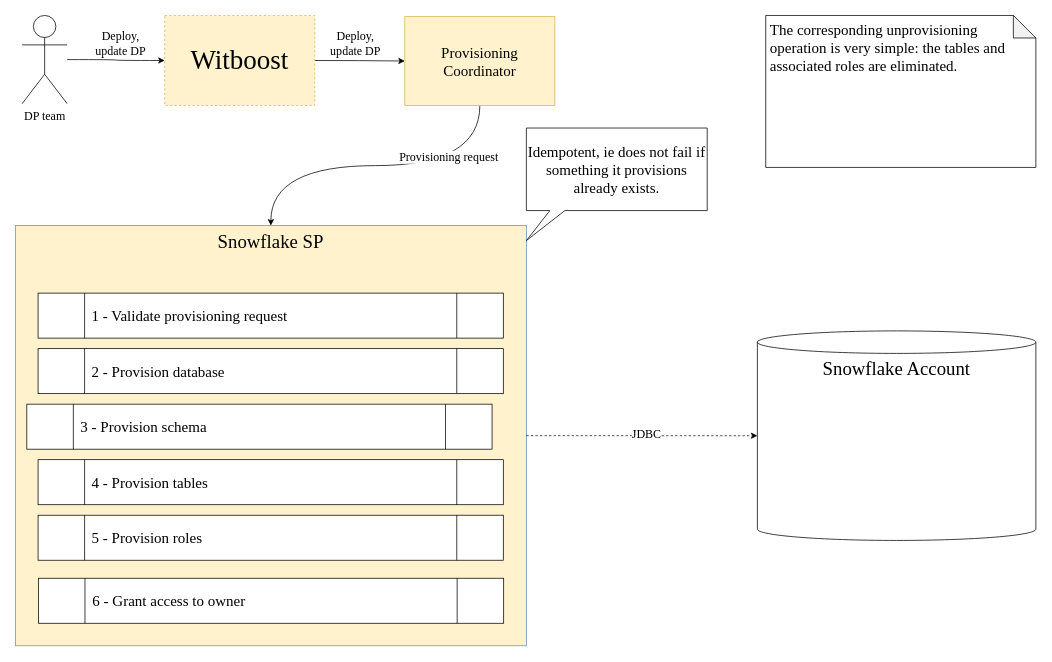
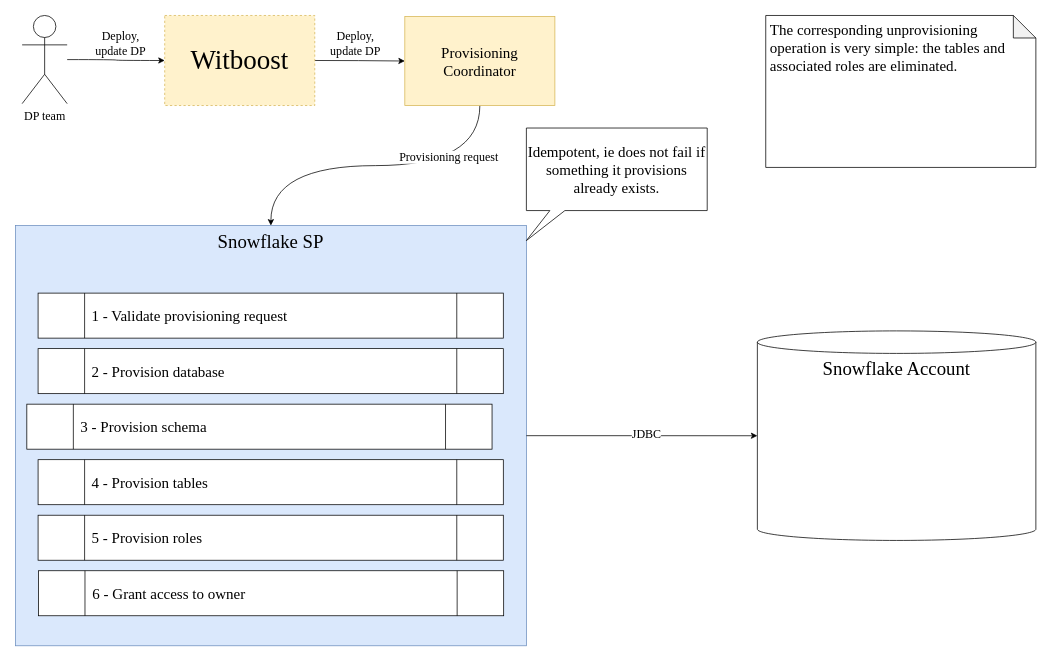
node "Snowflake SP": fillcolor #fff2cc -> #dae8fc
edge "Snowflake SP" -> "Snowflake Account": style dashed -> solid
node "6 - Grant access to owner": moved (271, 600) -> (271, 593)
